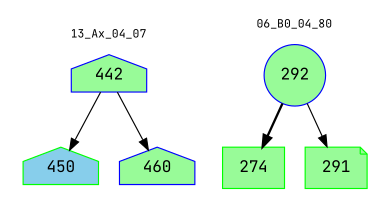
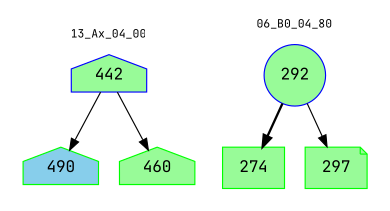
cluster "13_Ax_04_07": label "13_Ax_04_07" -> "13_Ax_04_00"
node "450": label "450" -> "490"
node "460": color blue -> green
node "291": label "291" -> "297"
